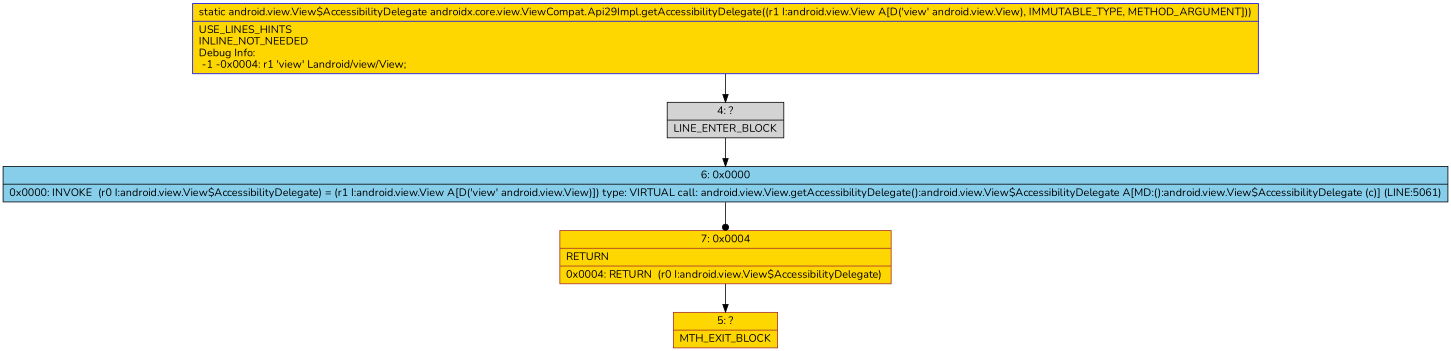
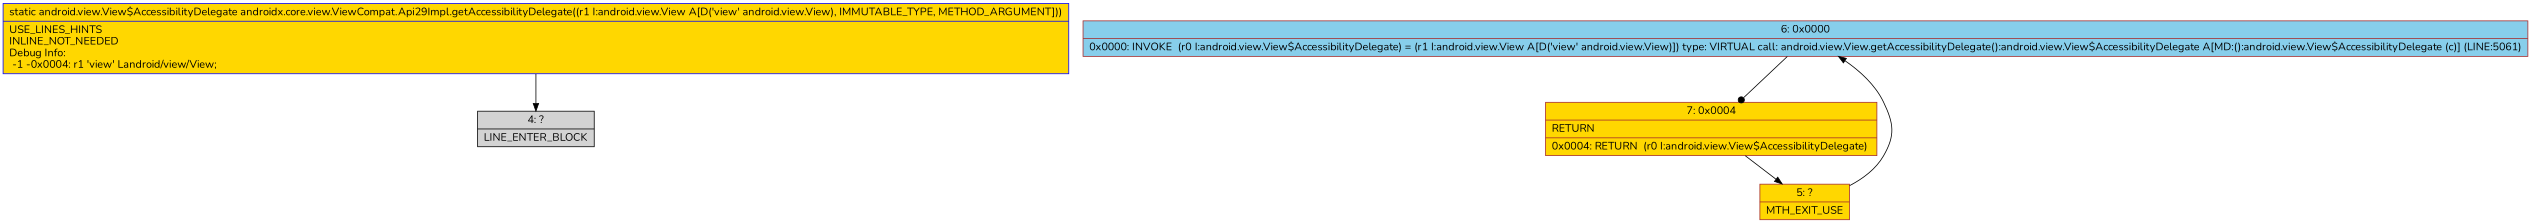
edge "4: ?" -> "6: 0x0000": now "5: ?" -> "6: 0x0000"
node "6: 0x0000": color black -> brown
node "5: ?": text "MTH_EXIT_BLOCK" -> "MTH_EXIT_USE"
